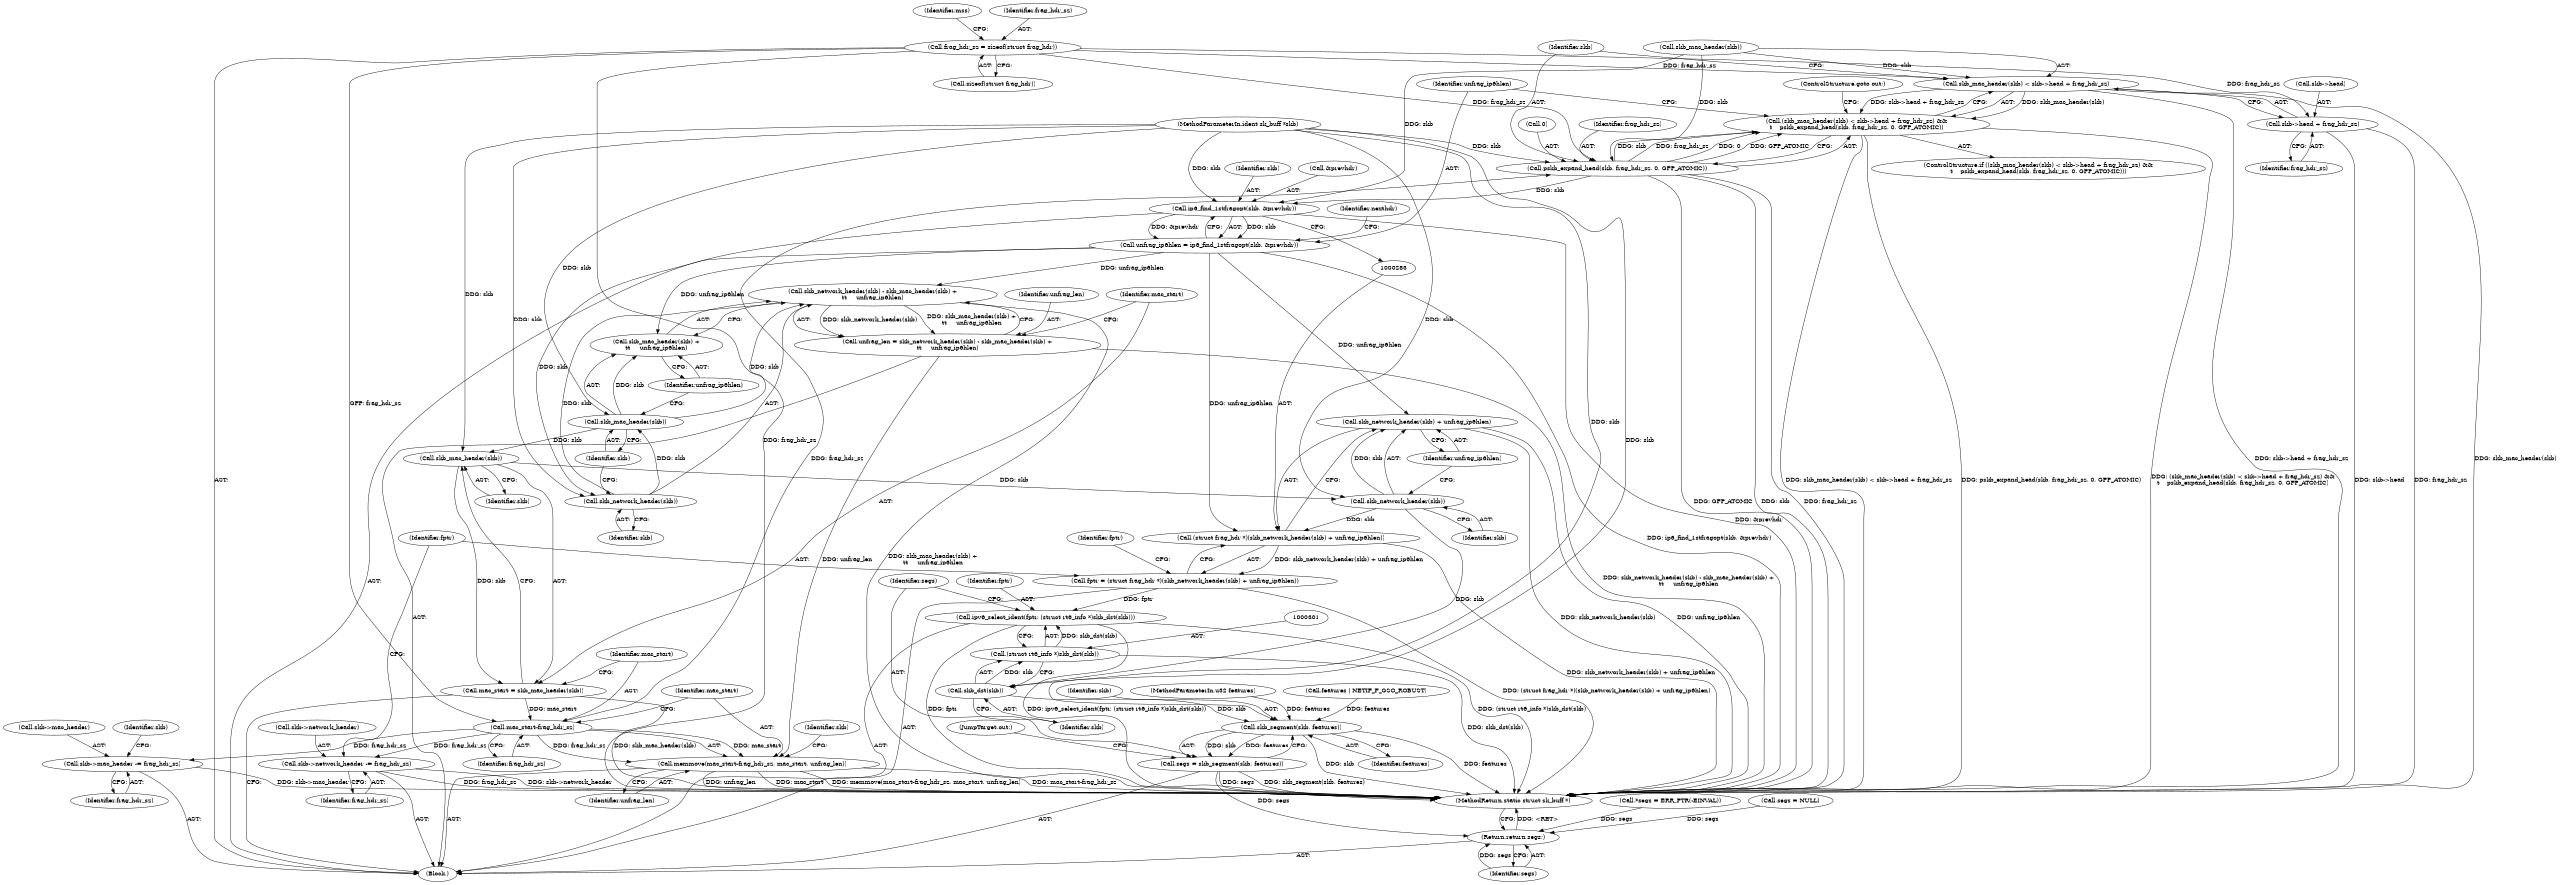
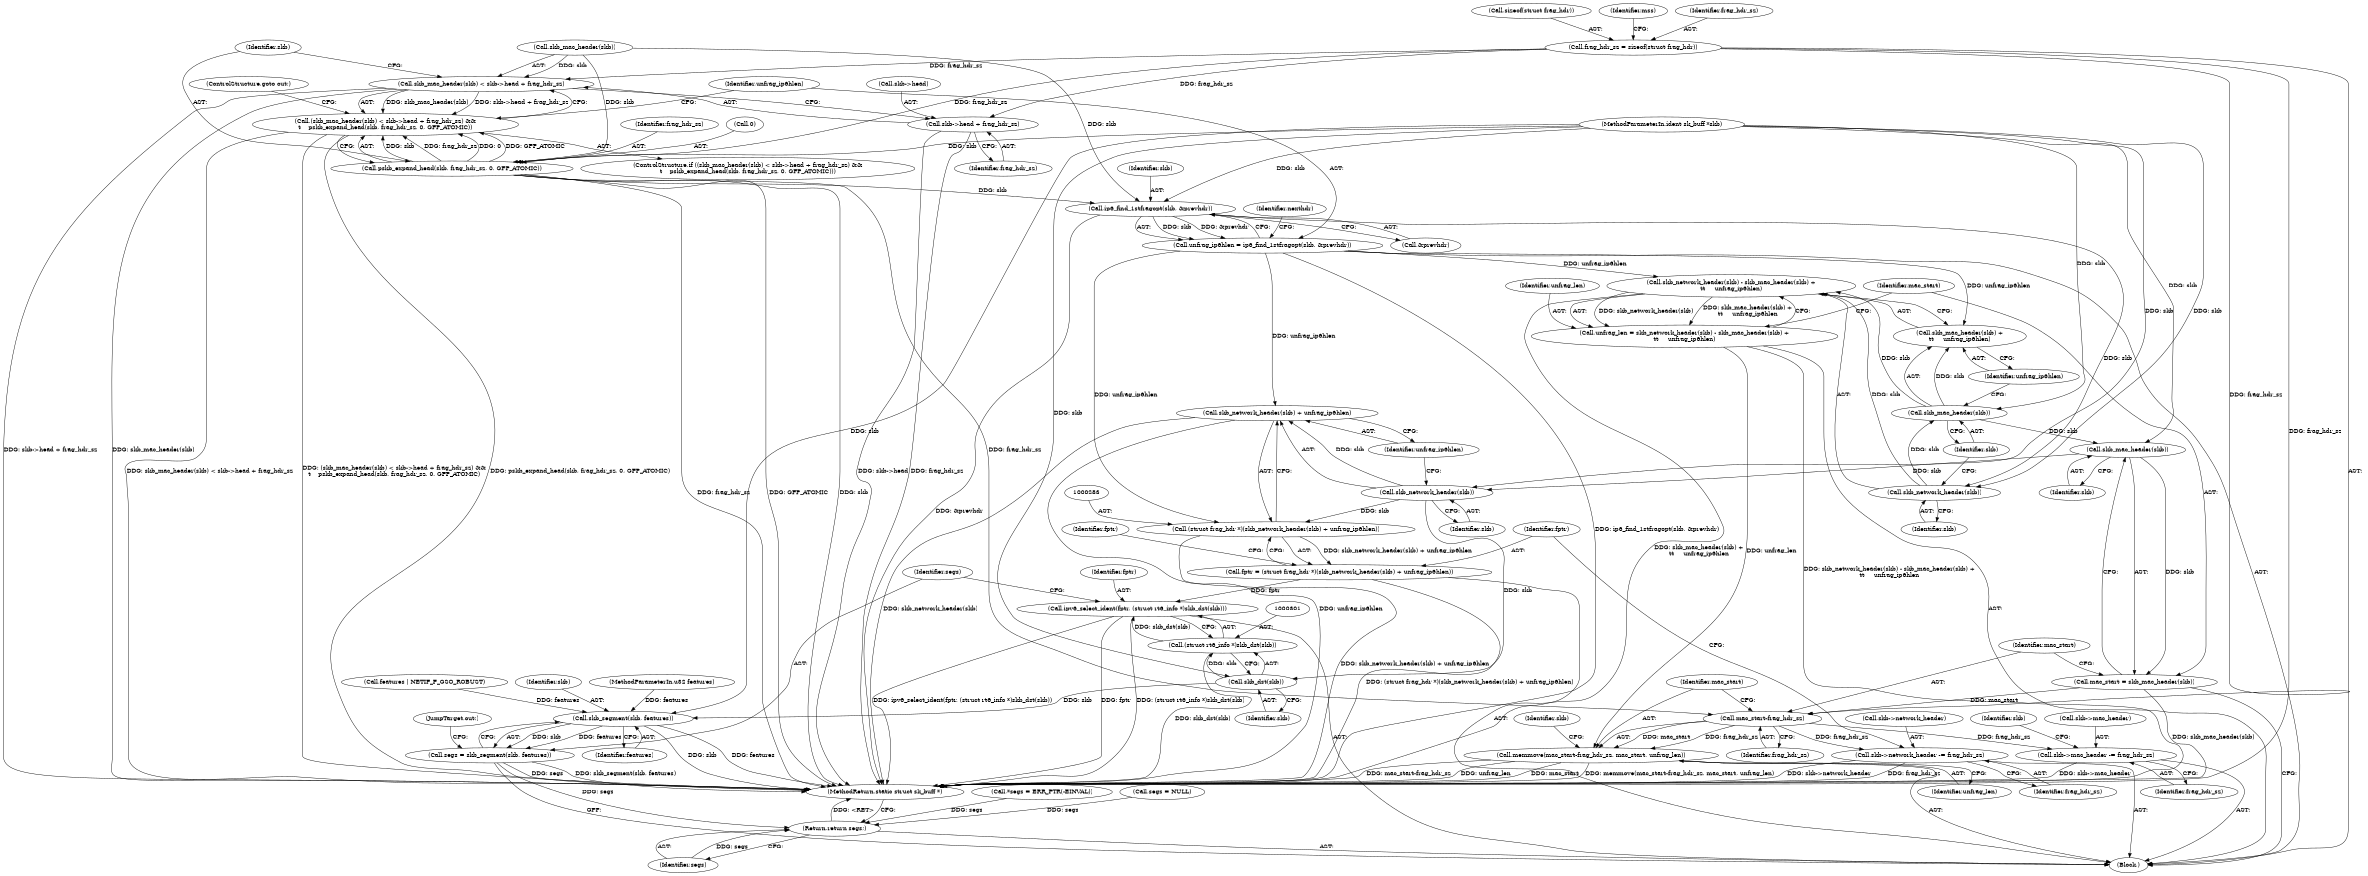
edge "(Call,frag_hdr_sz = sizeof(struct frag_hdr))" -> "(Call,sizeof(struct frag_hdr))": removed, label "CFG:"
edge "(Call,mac_start-frag_hdr_sz)" -> "(Call,pskb_expand_head(skb, frag_hdr_sz, 0, GFP_ATOMIC))": reversed
edge "(Call,ip6_find_1stfragopt(skb, &prevhdr))" -> "1000283": now "(Call,ip6_find_1stfragopt(skb, &prevhdr))" -> "(Call,&prevhdr)"
edge "(Call,frag_hdr_sz = sizeof(struct frag_hdr))" -> "(Call,mac_start-frag_hdr_sz)": label "GFP: frag_hdr_sz" -> "DDG: frag_hdr_sz"
edge "(Call,segs = skb_segment(skb, features))" -> "(Block,)": label "AST: " -> "GFP: "
